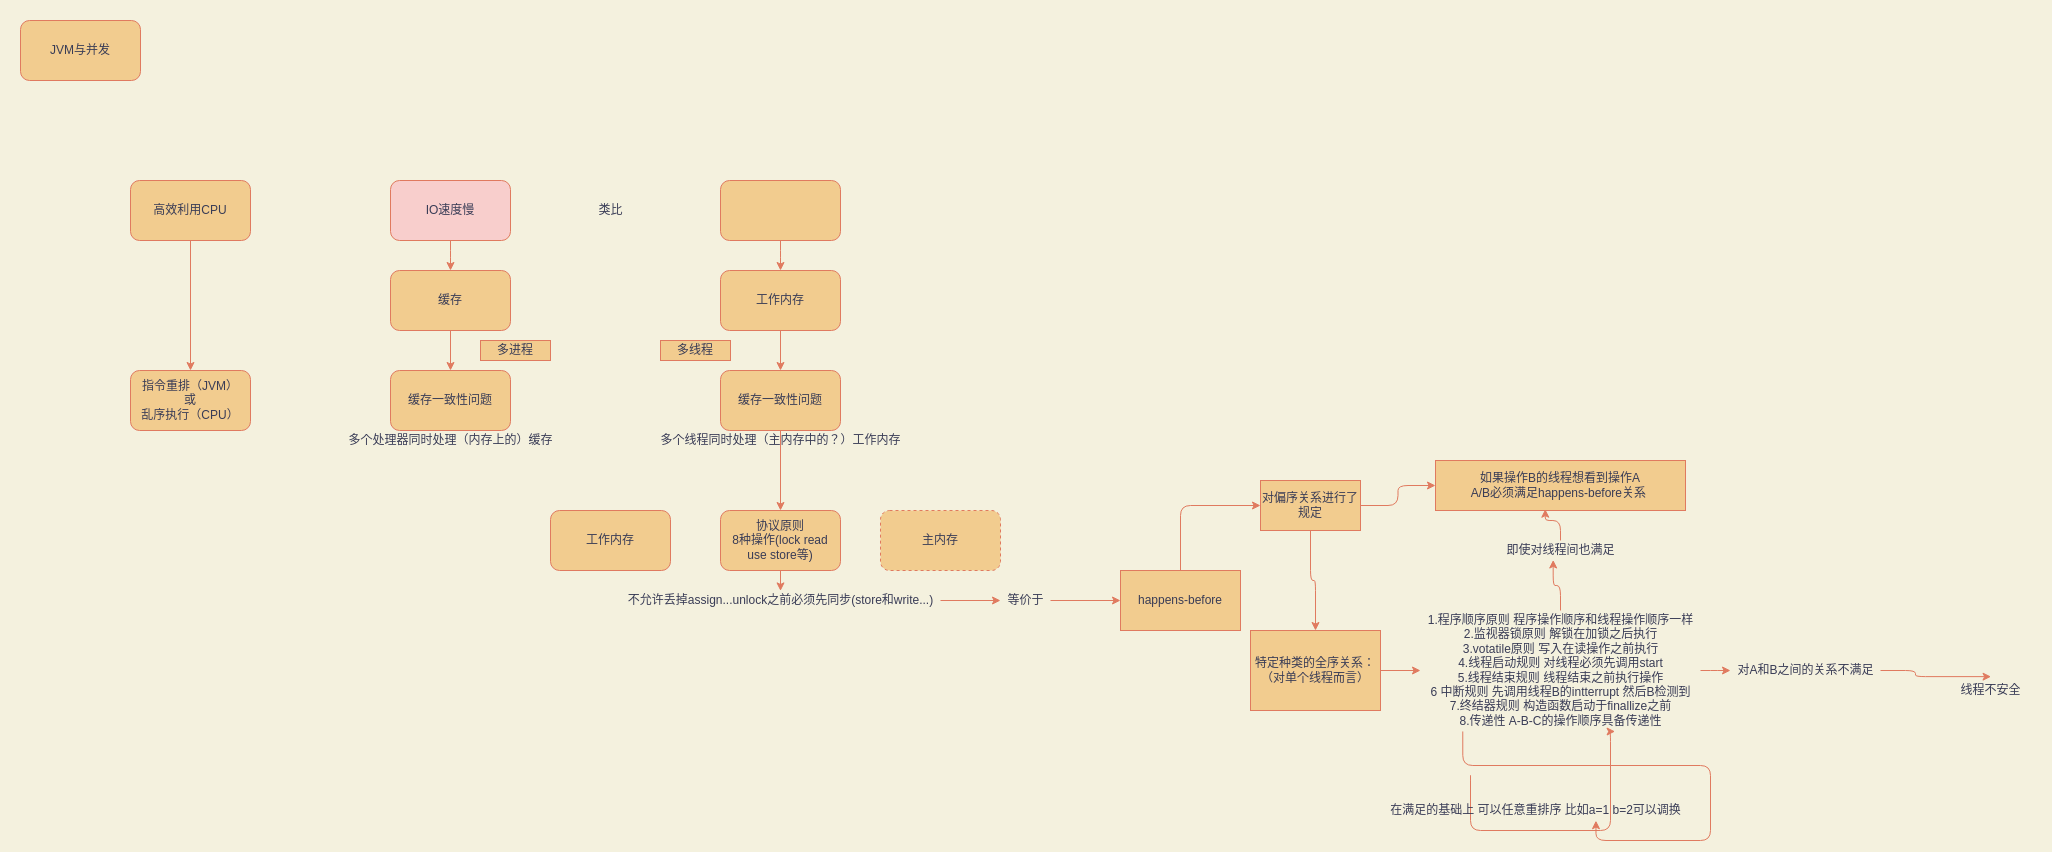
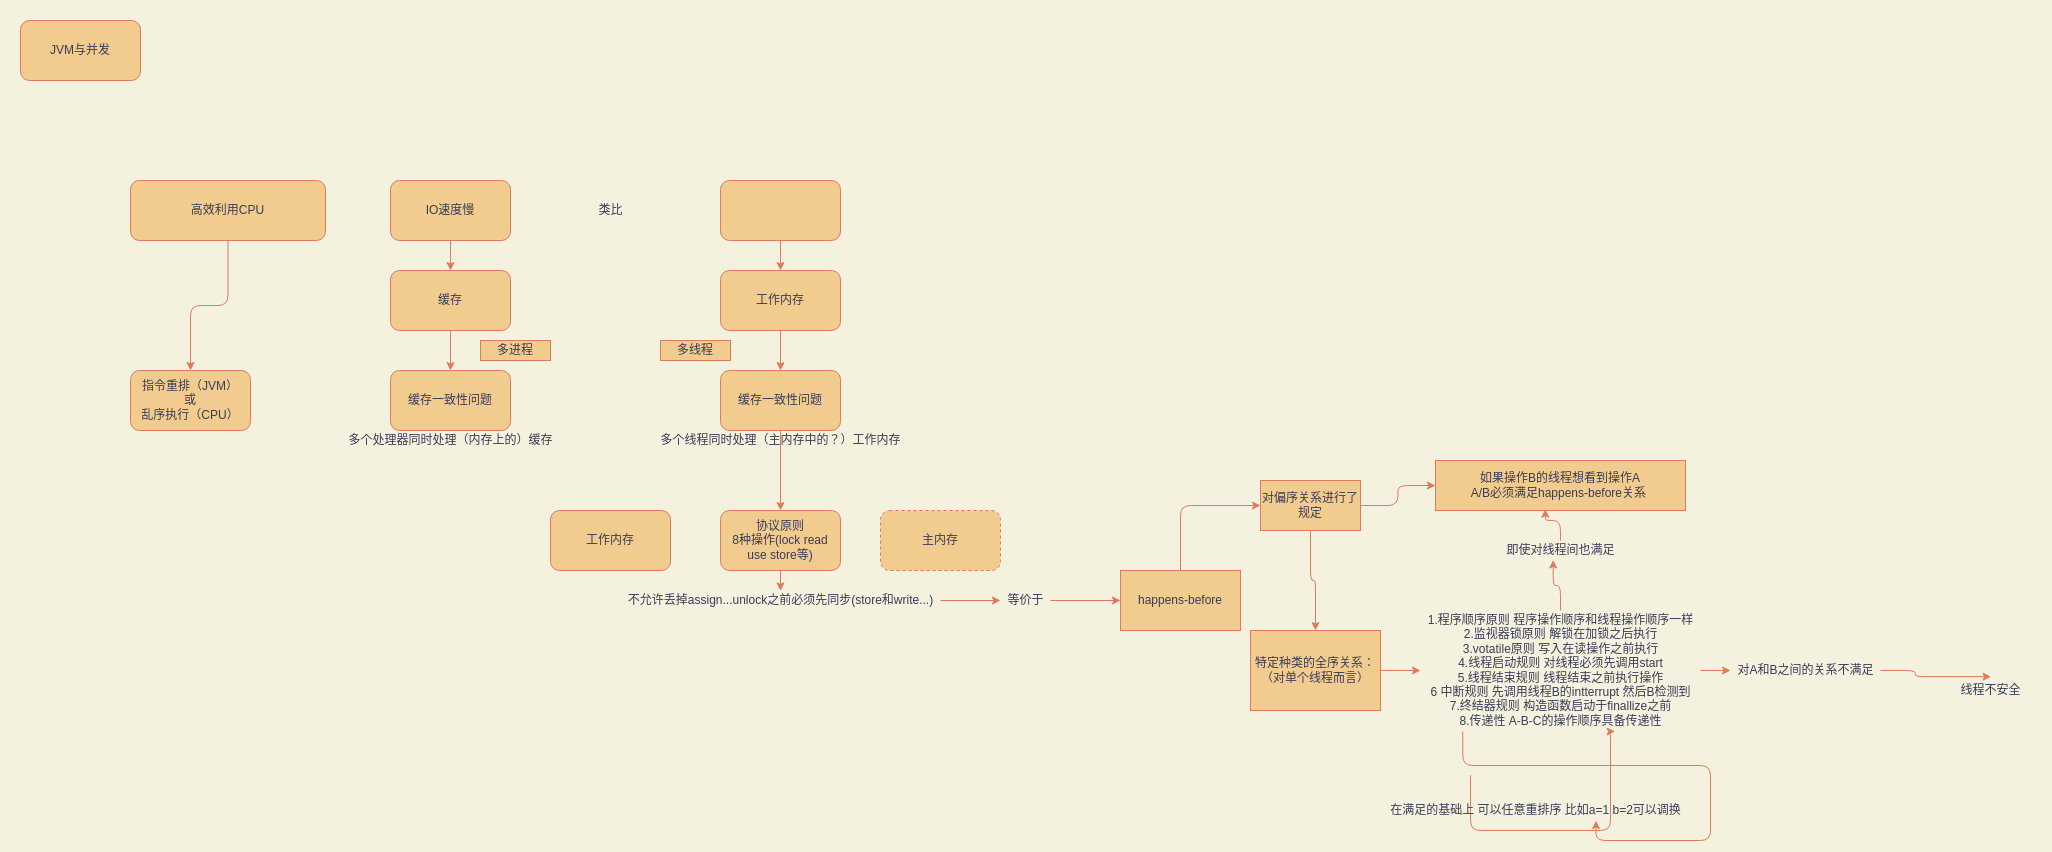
node "高效利用CPU": size 120x60 -> 195x60
node "IO速度慢": fillcolor #f8cecc -> #f2cc8f
